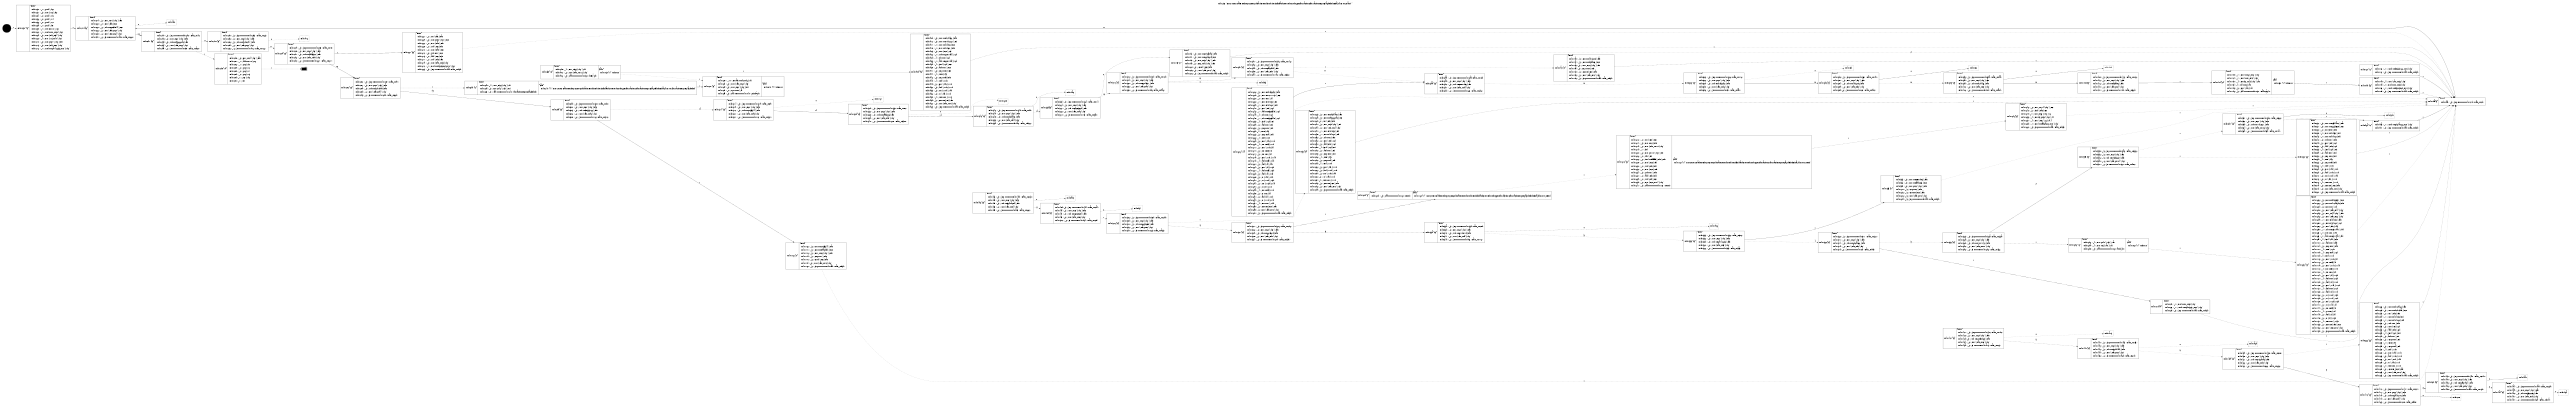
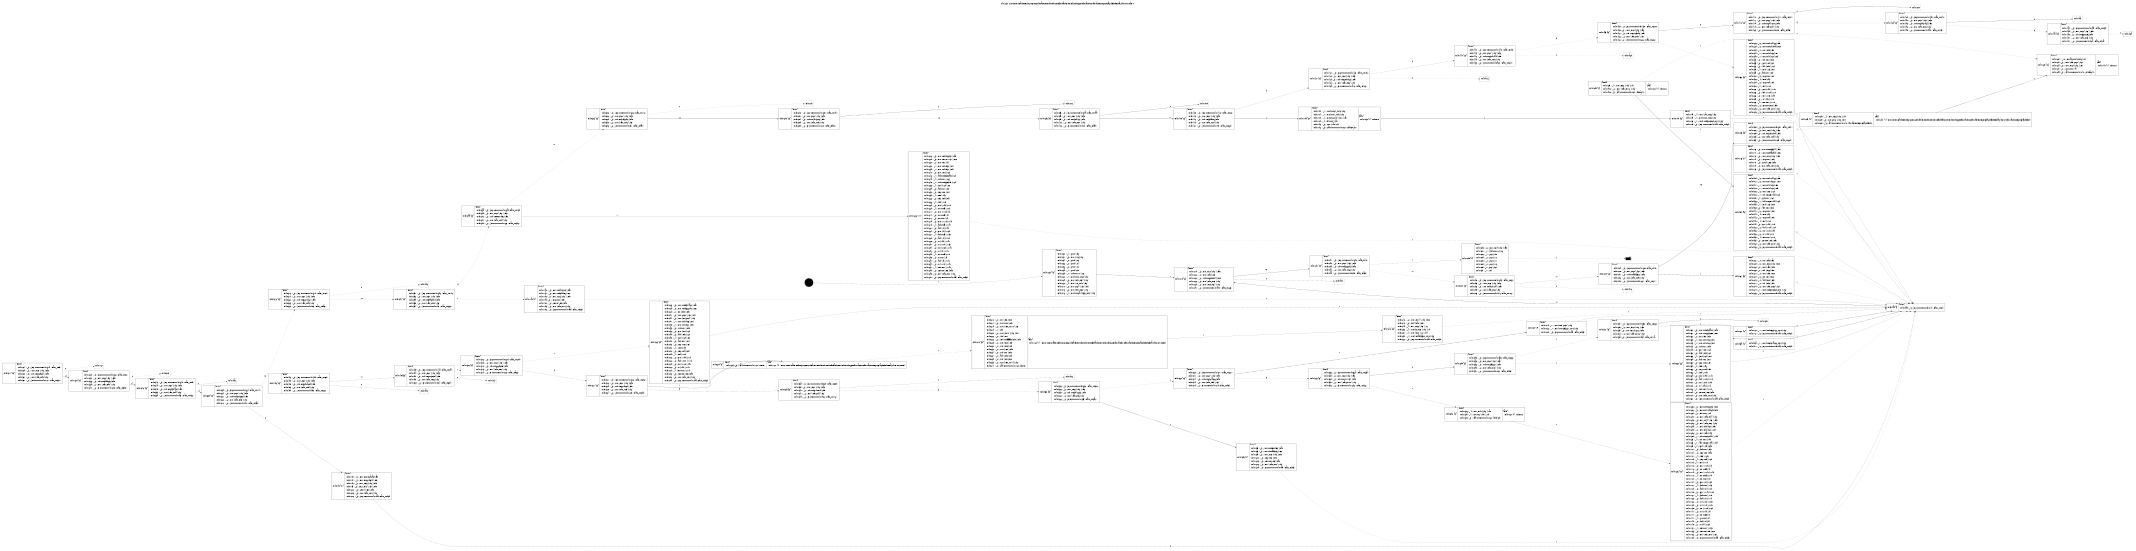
edge "0x401626 [144]" -> "0x4013aa [25]": reversed
edge "0x40140e [25]" -> "0x401427 [25]": added, label "9"
node "0x4012fb [25]": removed
